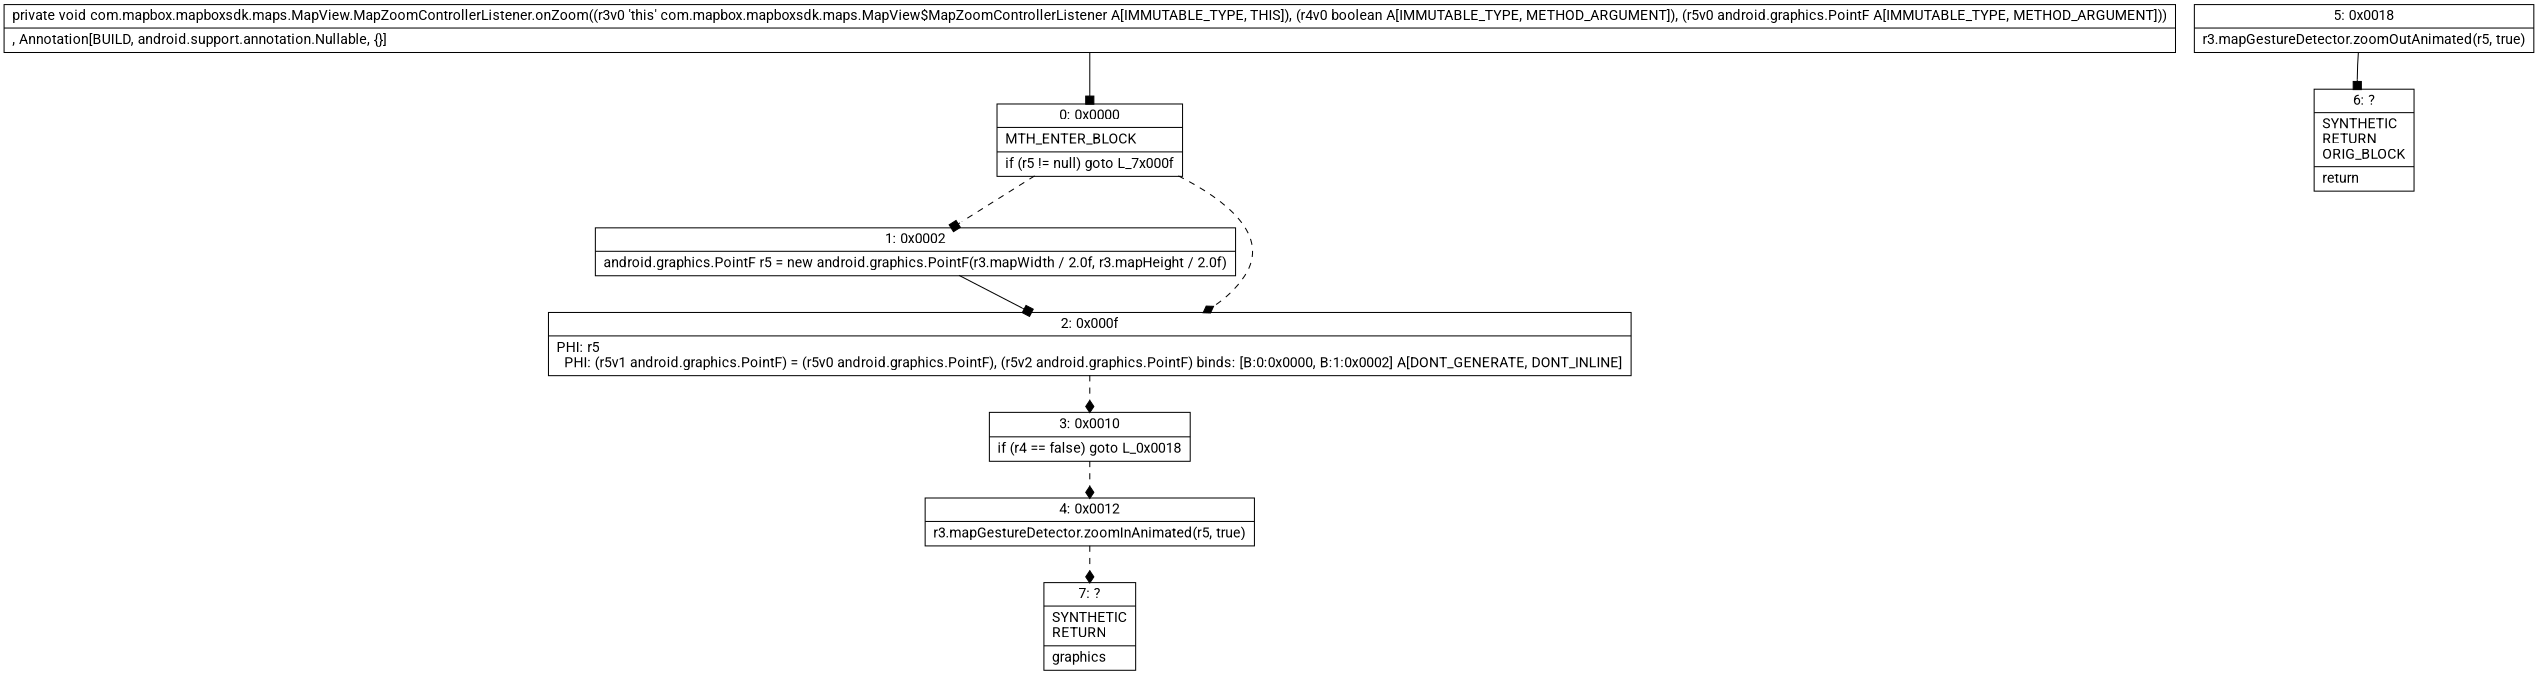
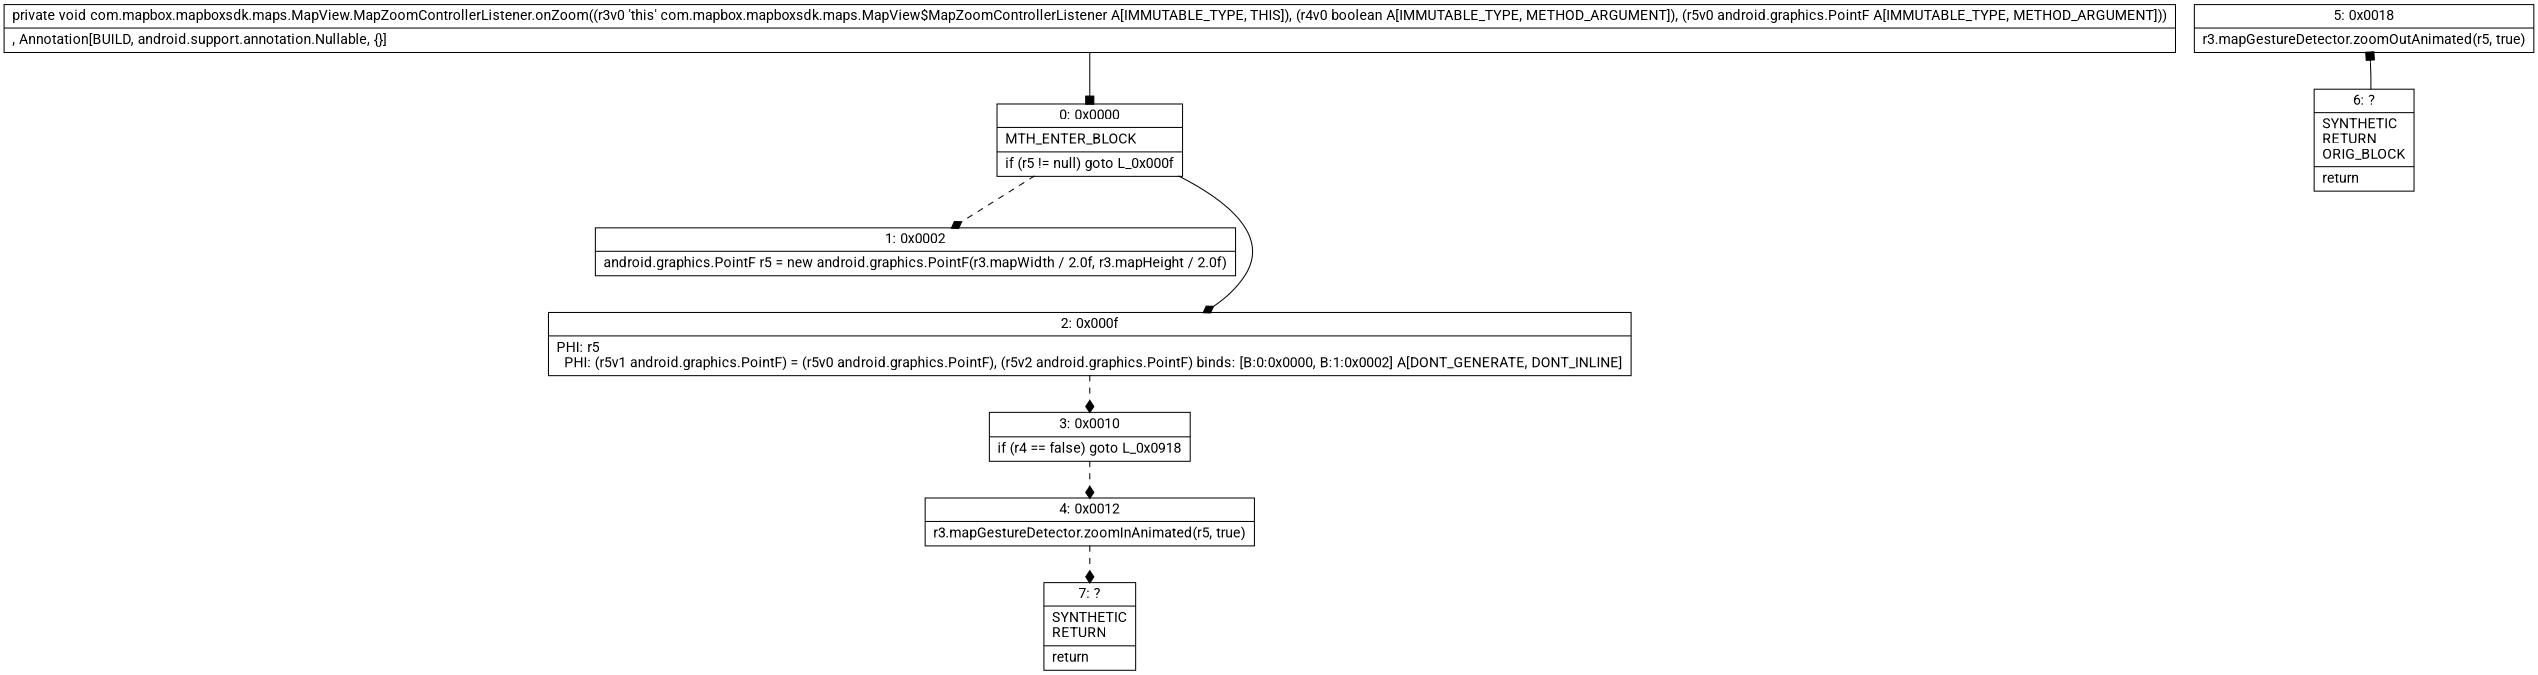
edge "5: 0x0018" -> "6: ?": reversed
node "0: 0x0000": text "if (r5 != null) goto L_7x000f" -> "if (r5 != null) goto L_0x000f"
edge "0: 0x0000" -> "1: 0x0002": arrowhead box -> diamond
edge "0: 0x0000" -> "2: 0x000f": style dashed -> solid
edge "1: 0x0002" -> "2: 0x000f": removed
node "3: 0x0010": text "if (r4 == false) goto L_0x0018" -> "if (r4 == false) goto L_0x0918"
node "7: ?": text "graphics" -> "return"
